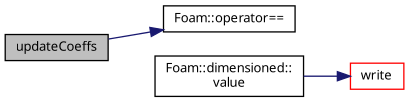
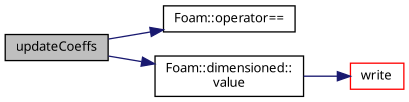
edge "updateCoeffs" -> "Foam::dimensioned:: value": added
